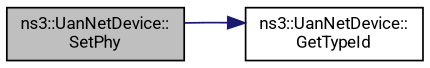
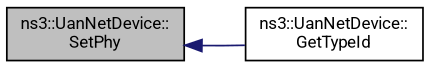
edge "ns3::UanNetDevice:: SetPhy" -> "ns3::UanNetDevice:: GetTypeId": reversed
